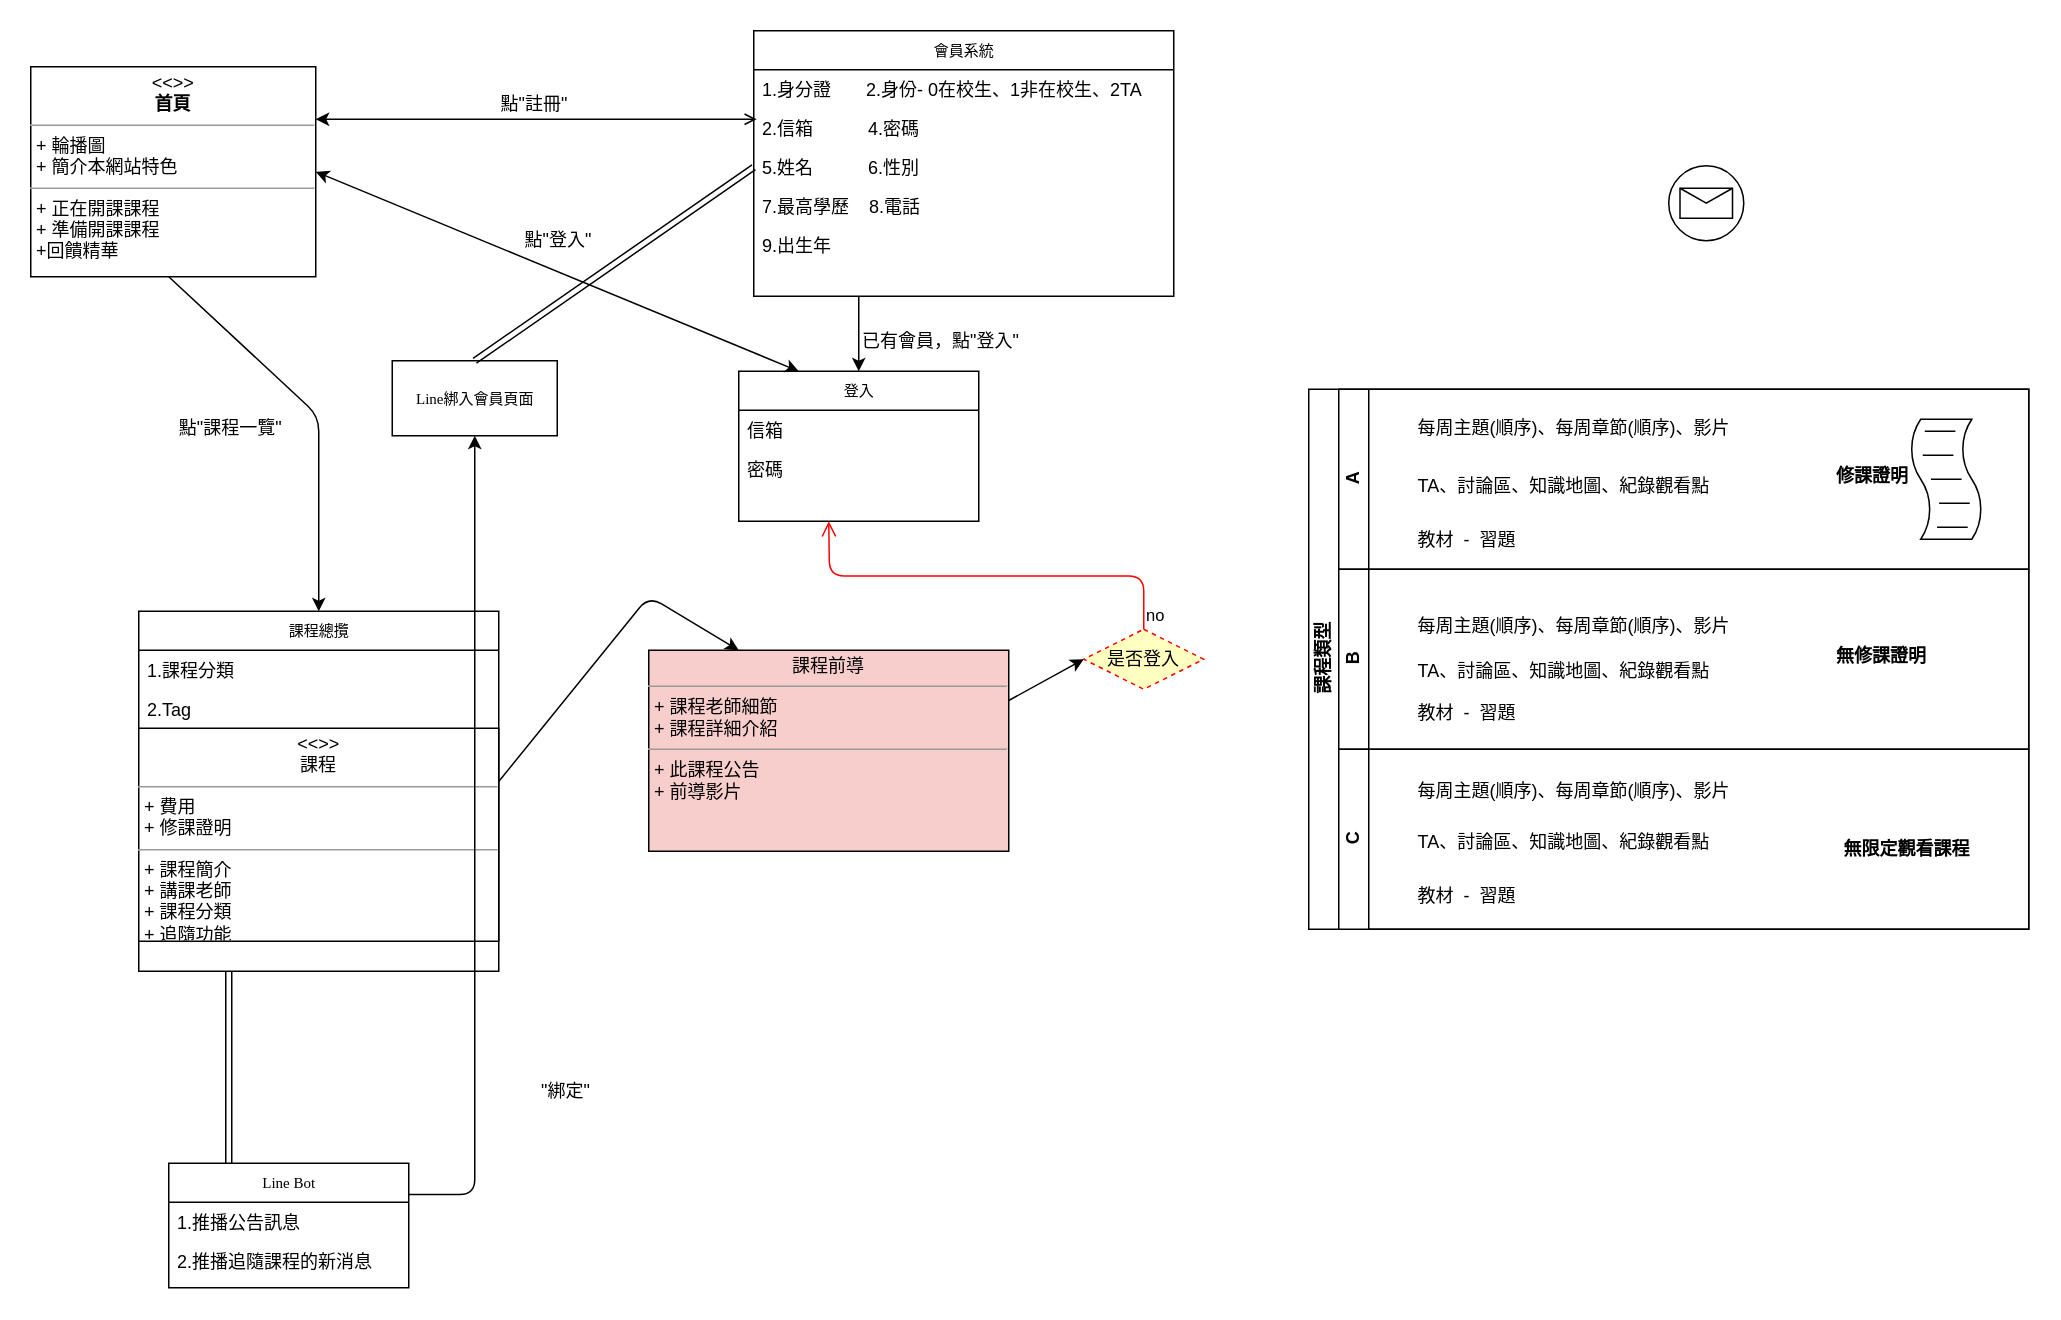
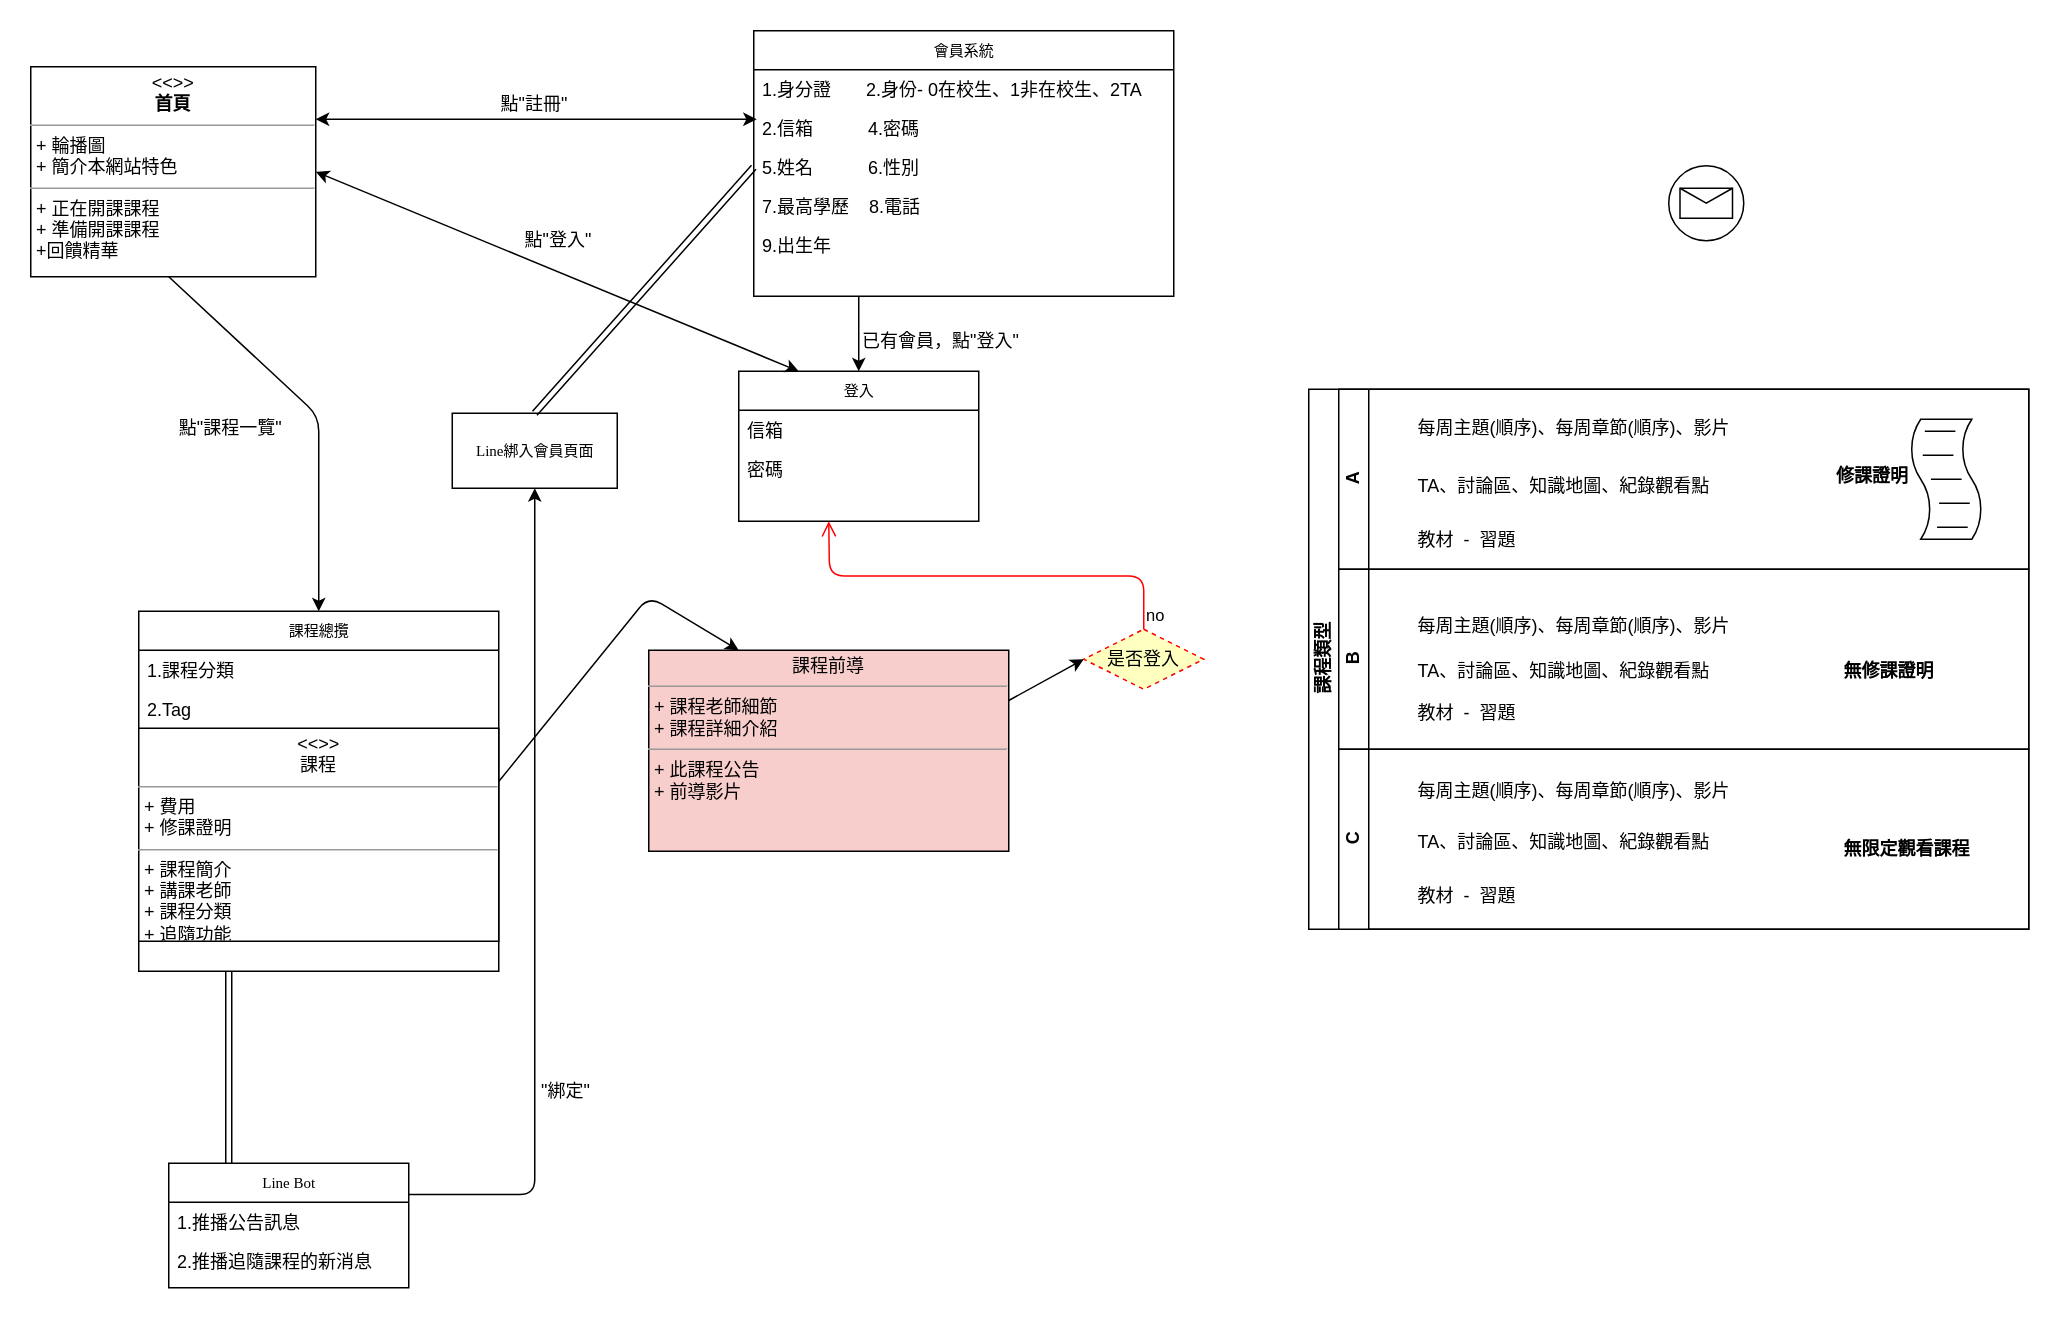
edge "2.信箱 4.密碼" -- "<<>> 首頁 + 輪播圖 + 簡介本網站特色 + 正在開課課程 + 準備開課課程 +回饋精華": arrowhead open -> classic
node "Line綁入會員頁面": moved (475, 398) -> (535, 451)
node "無修課證明": moved (1886, 658) -> (1894, 673)
